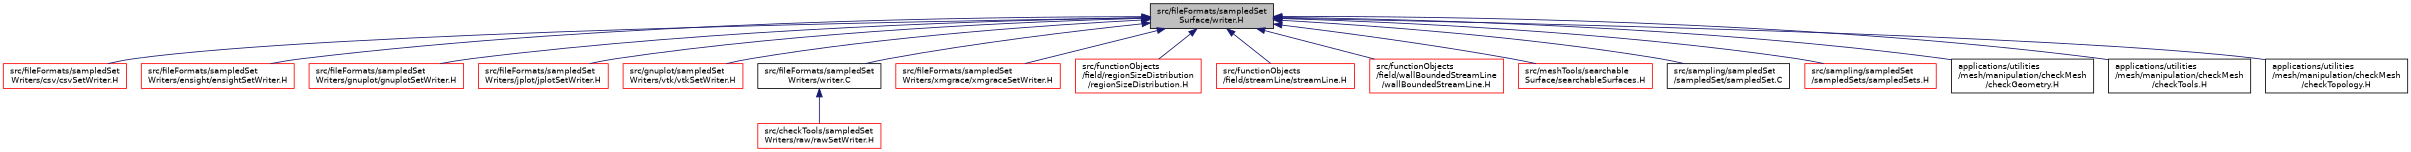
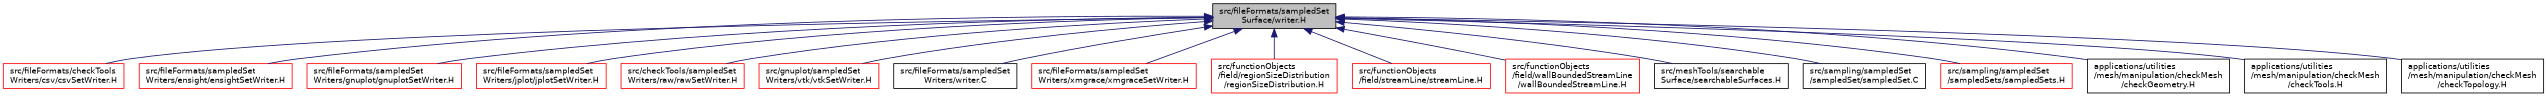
node "src/fileFormats/sampledSet Writers/csv/csvSetWriter.H": label "src/fileFormats/sampledSet Writers/csv/csvSetWriter.H" -> "src/fileFormats/checkTools Writers/csv/csvSetWriter.H"
node "src/meshTools/searchable Surface/searchableSurfaces.H": color red -> black
edge "src/checkTools/sampledSet Writers/raw/rawSetWriter.H" -> "src/fileFormats/sampledSet Writers/writer.C": now "src/checkTools/sampledSet Writers/raw/rawSetWriter.H" -> "src/fileFormats/sampledSet Surface/writer.H"
